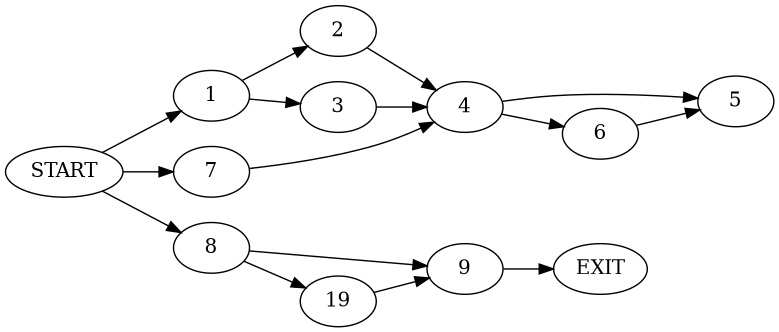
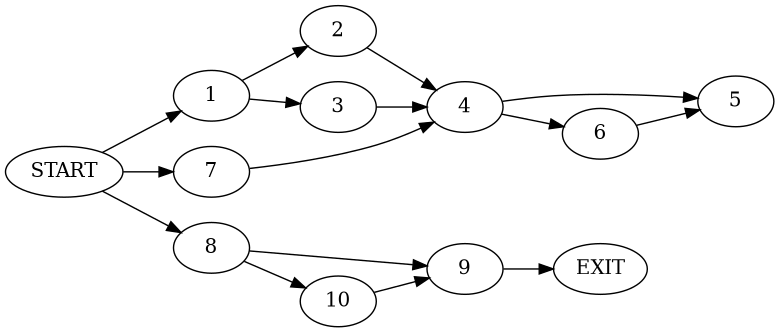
node "19": label "19" -> "10"
